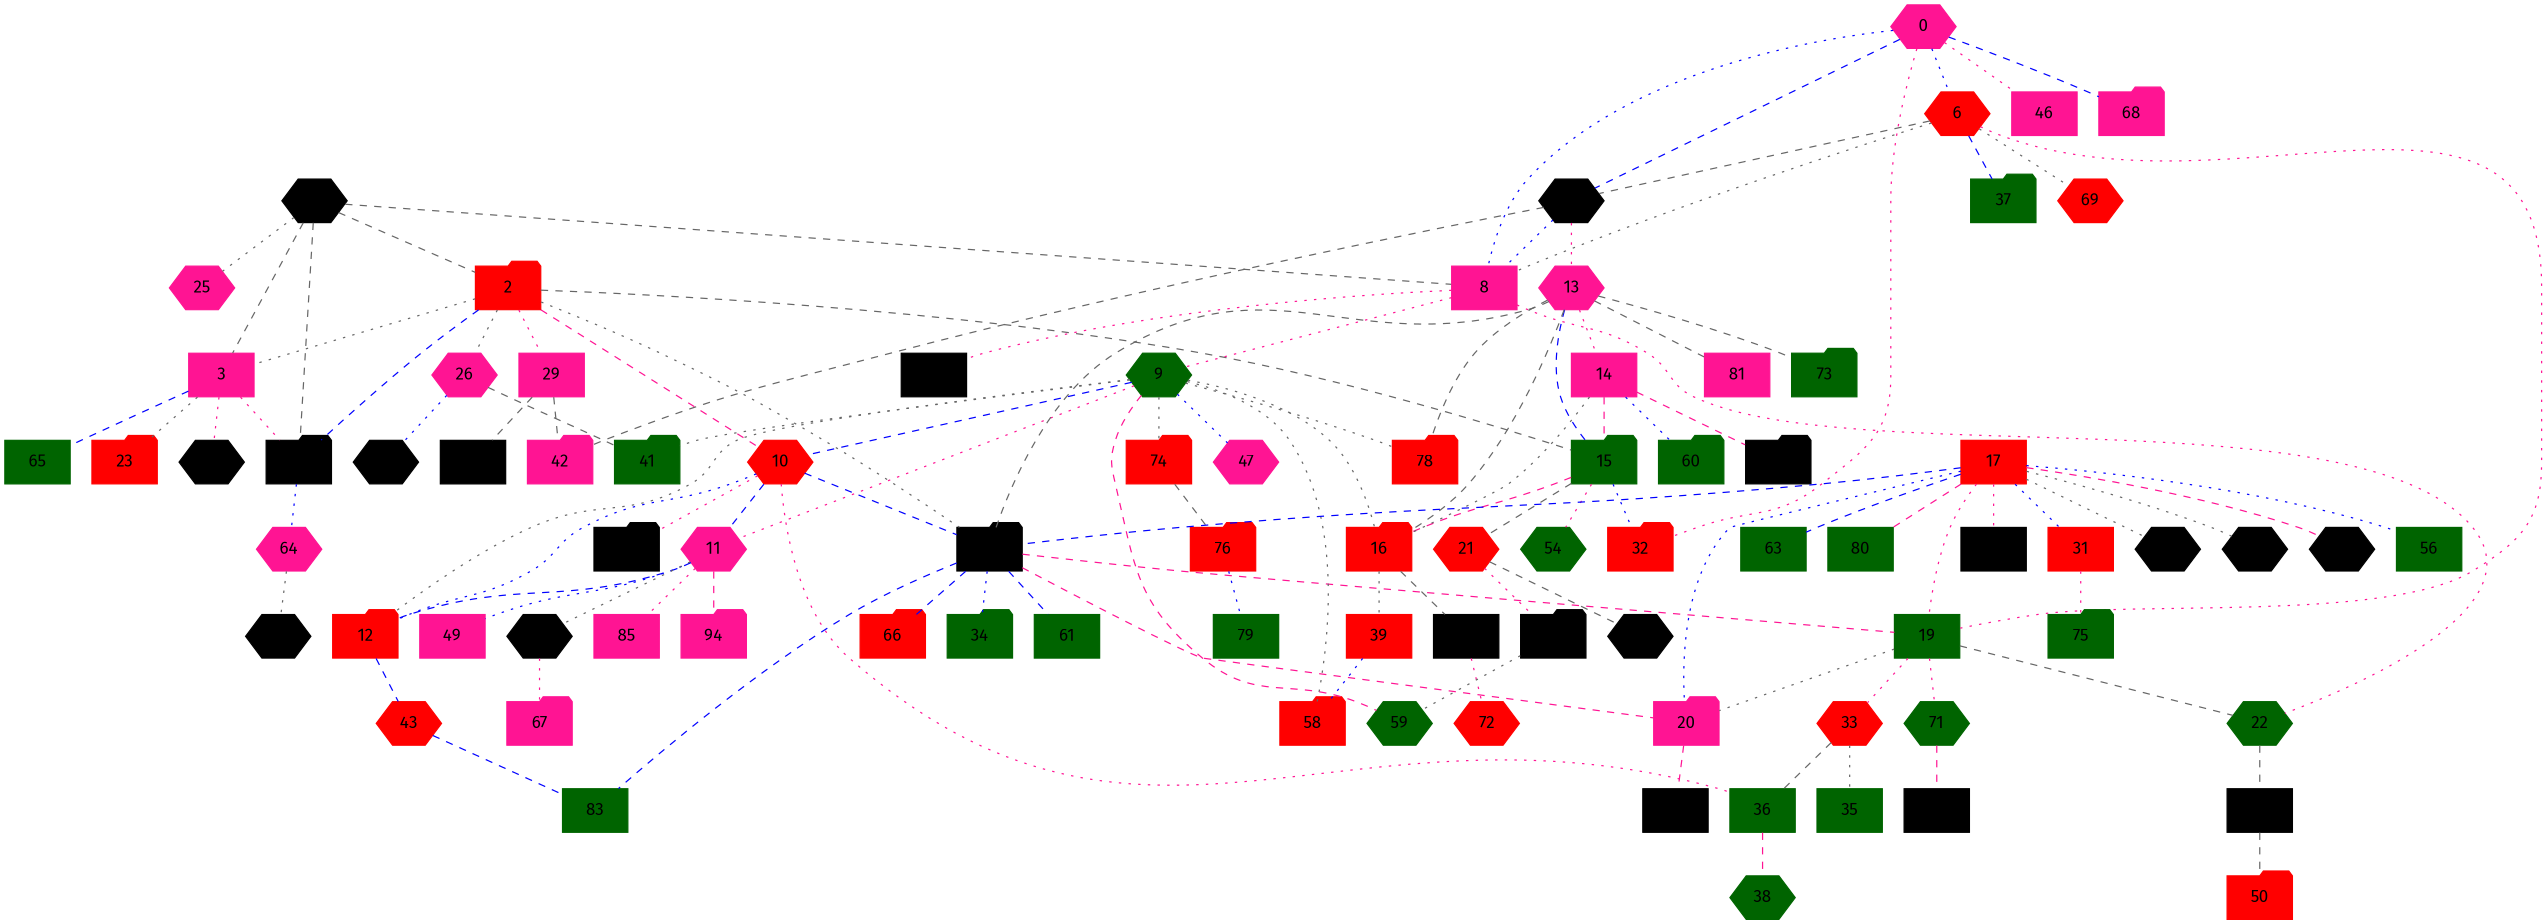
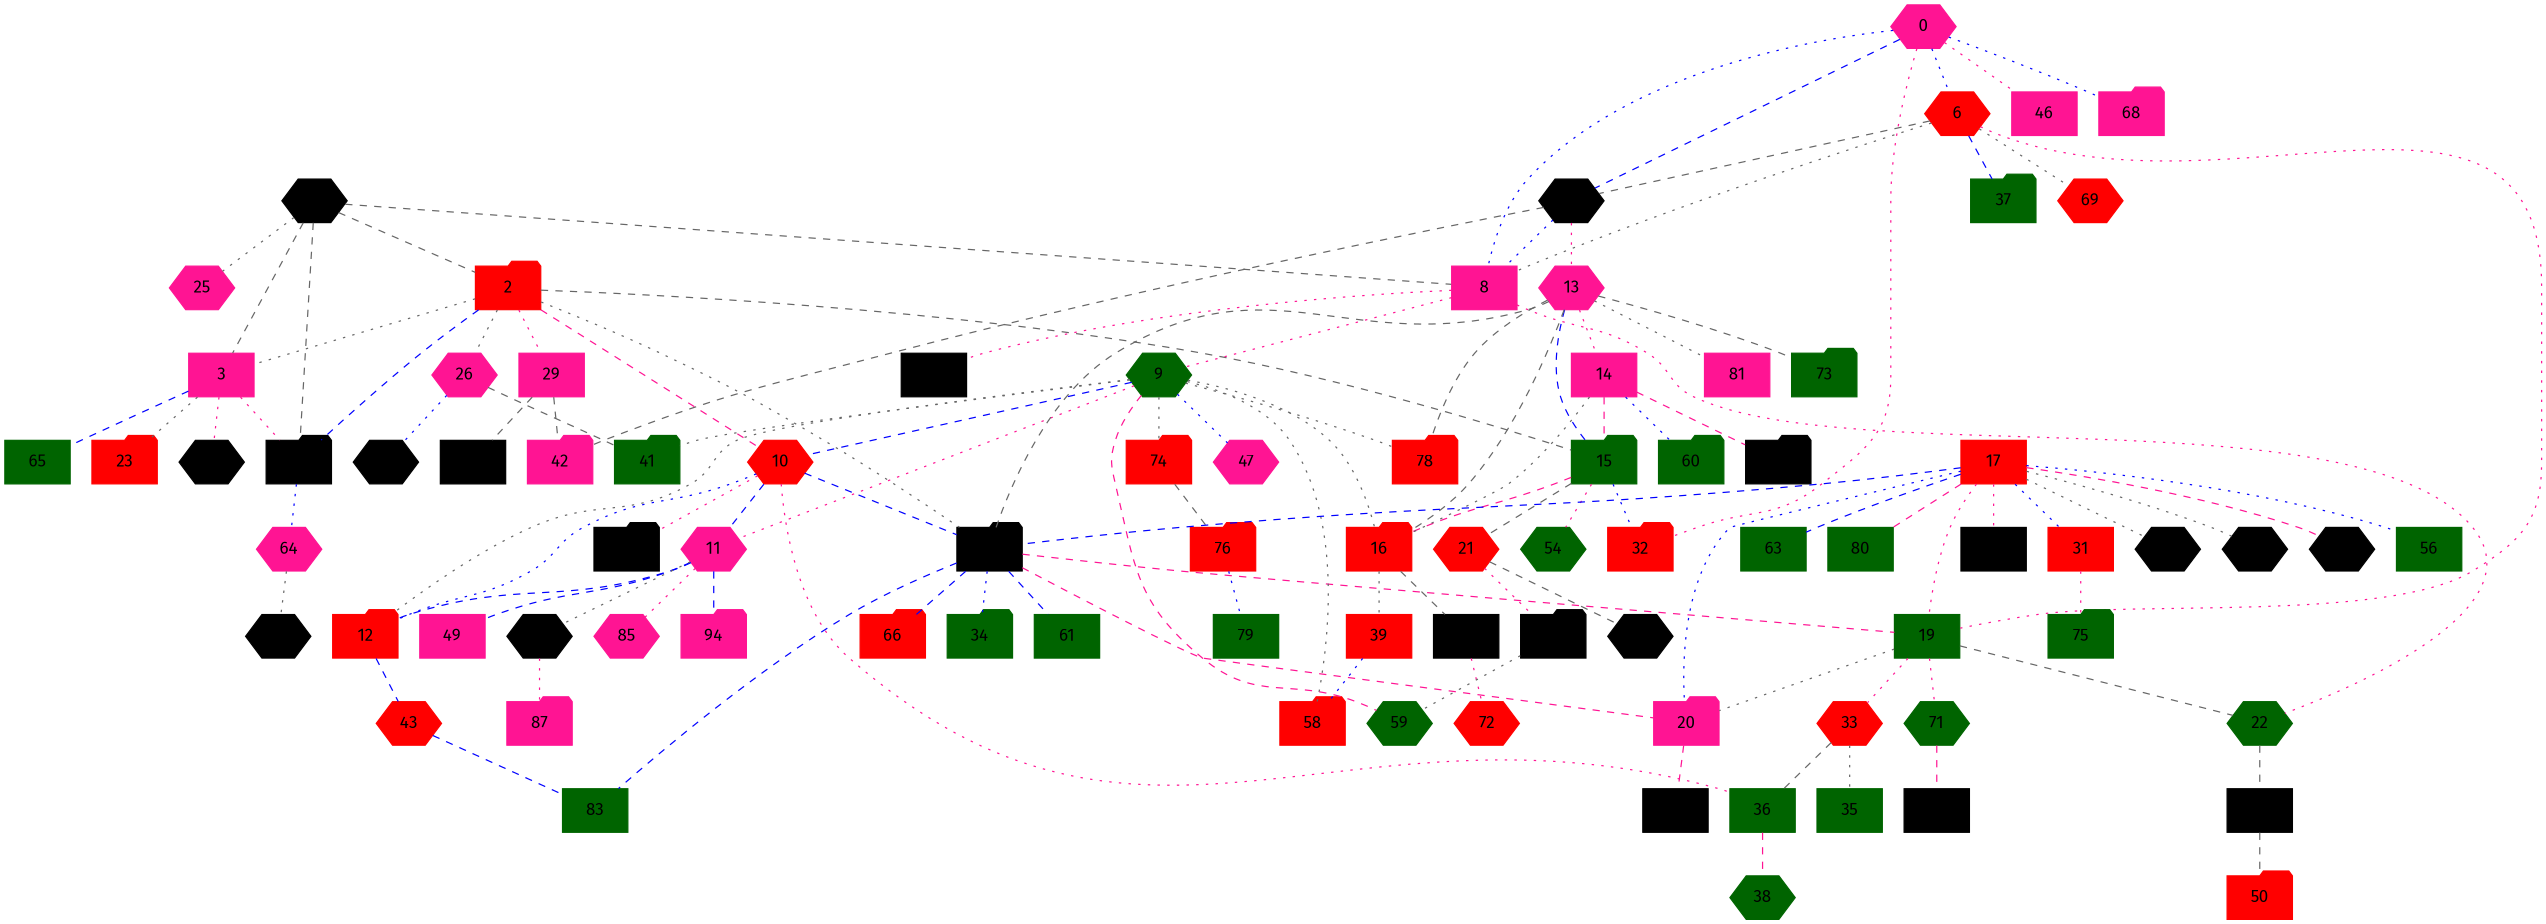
edge "0" -- "68": style dashed -> dotted
edge "13" -- "81": style dashed -> dotted
edge "11" -- "94": color deeppink -> blue
edge "11" -- "49": style dotted -> dashed
node "85": shape box -> hexagon
node "67": label "67" -> "87"
